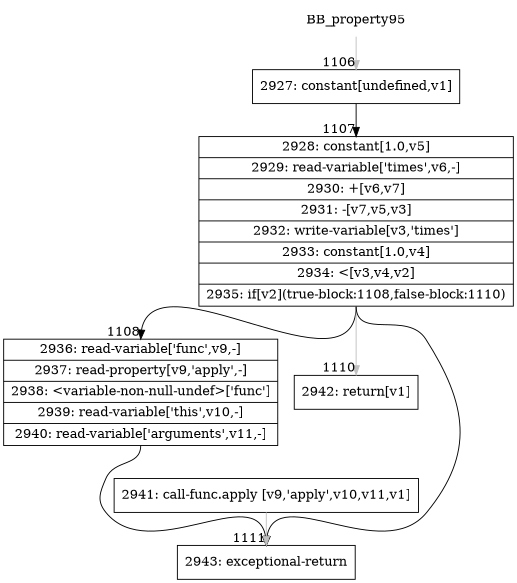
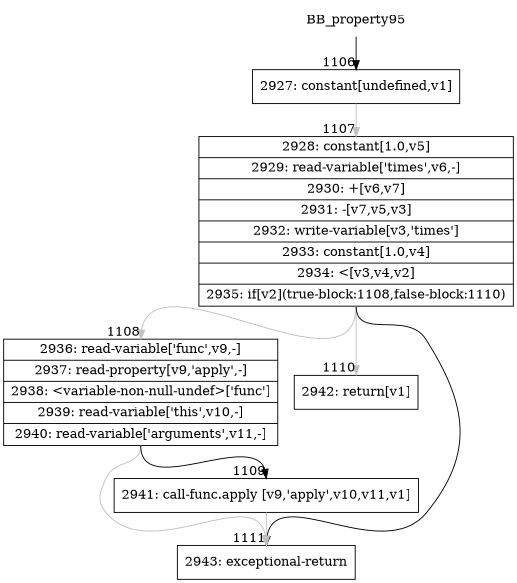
edge "BB_property95" -> "2927: constant[undefined,v1]": color gray -> black
edge "2927: constant[undefined,v1]" -> "2928: constant[1.0,v5]": color black -> gray
edge "2928: constant[1.0,v5]" -> "2936: read-variable['func',v9,-]": color black -> gray
edge "2936: read-variable['func',v9,-]" -> "2941: call-func.apply [v9,'apply',v10,v11,v1]": added
edge "2936: read-variable['func',v9,-]" -> "2943: exceptional-return": color black -> gray
